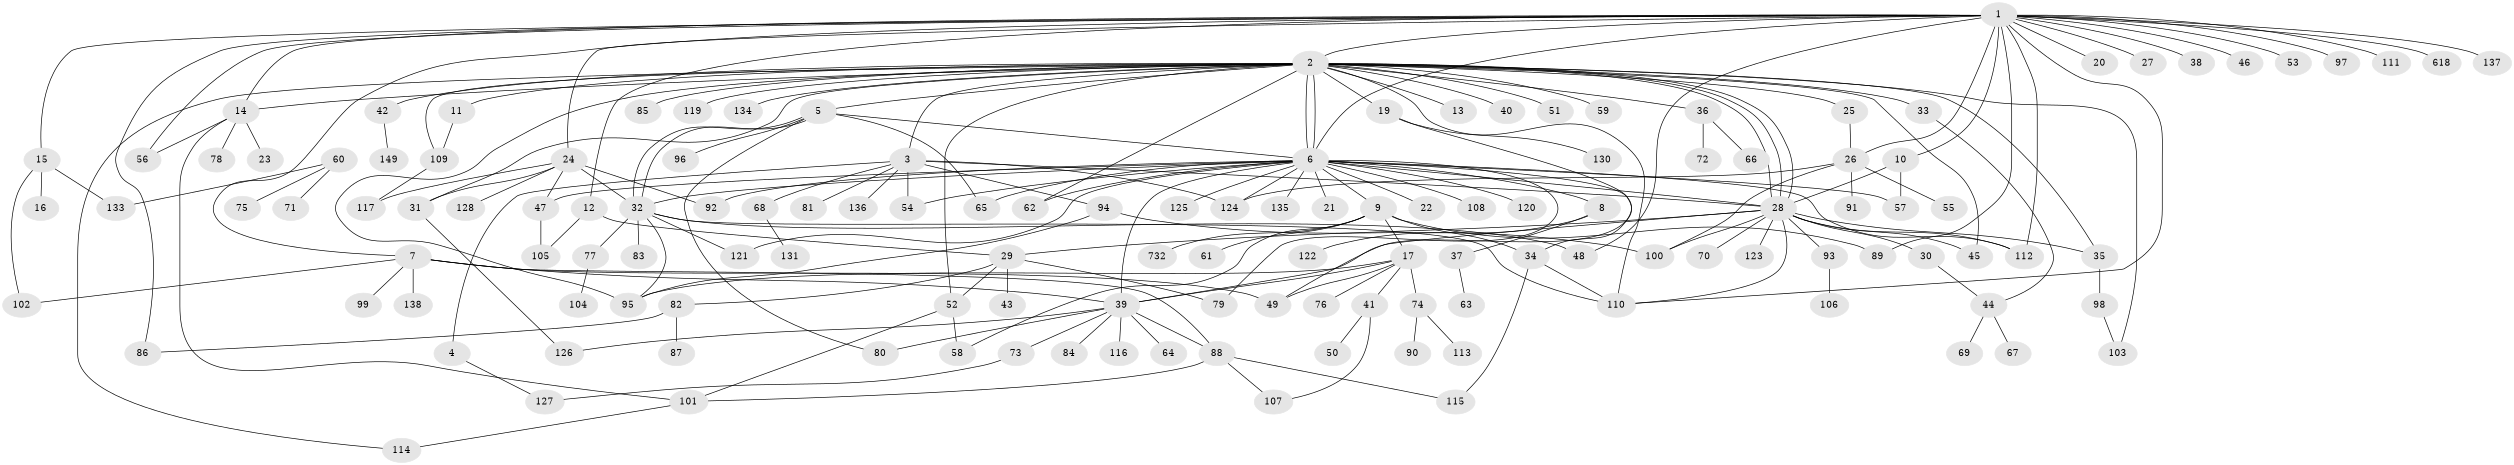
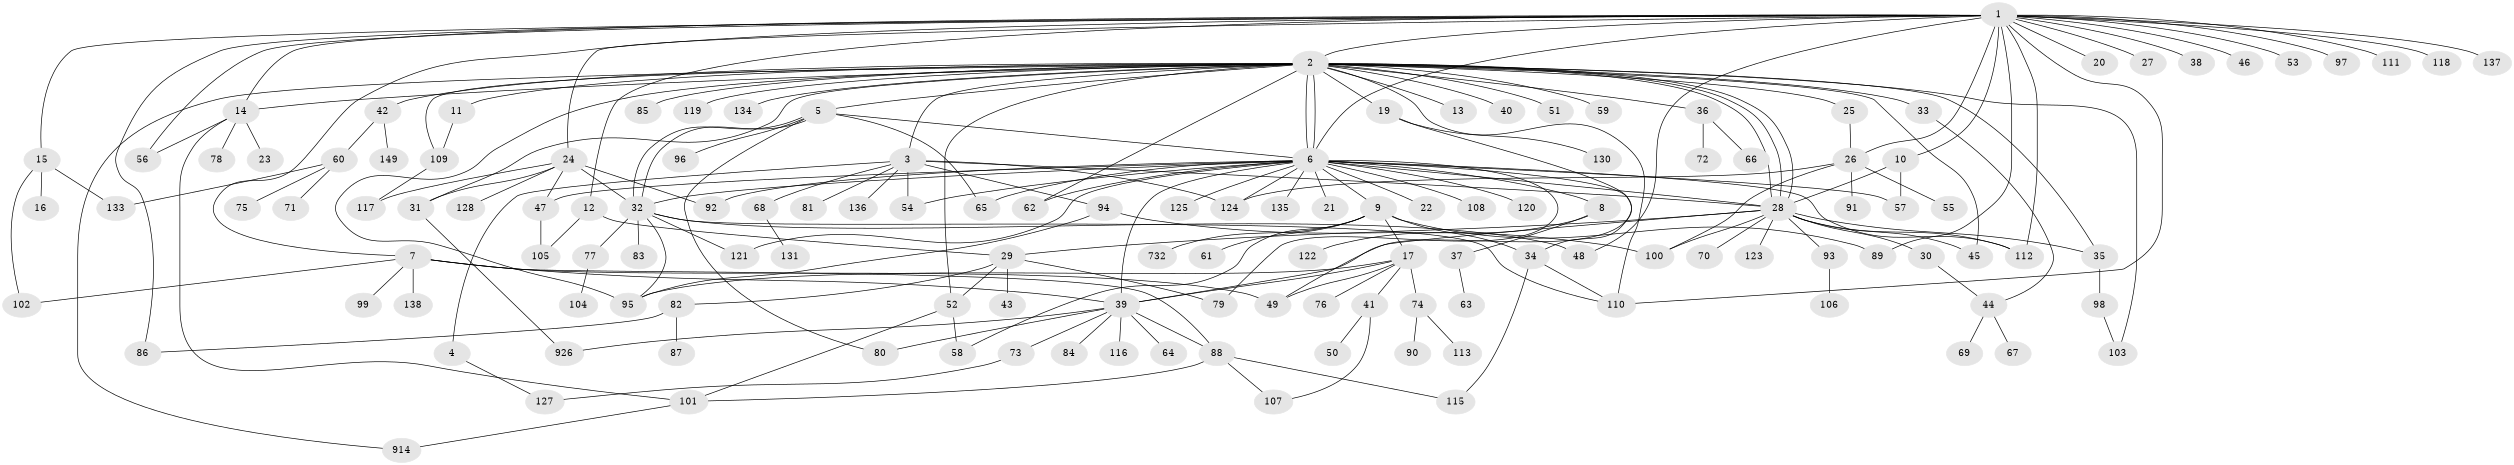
node "618": label "618" -> "118"
edge "42" -- "60": added
edge "28" -- "110": removed
node "126": label "126" -> "926"
node "114": label "114" -> "914"
